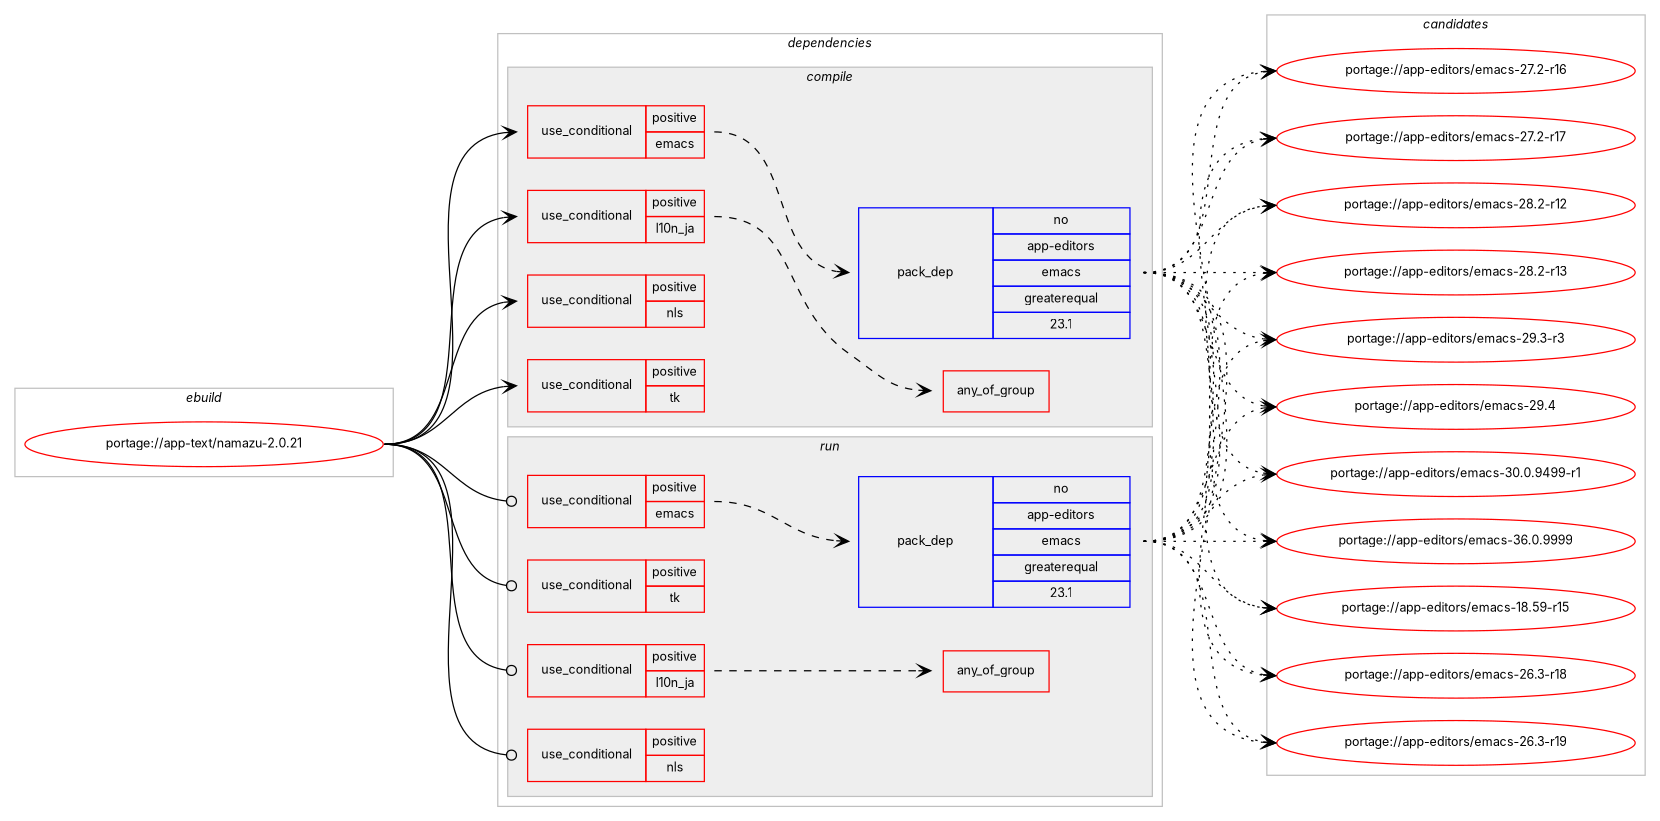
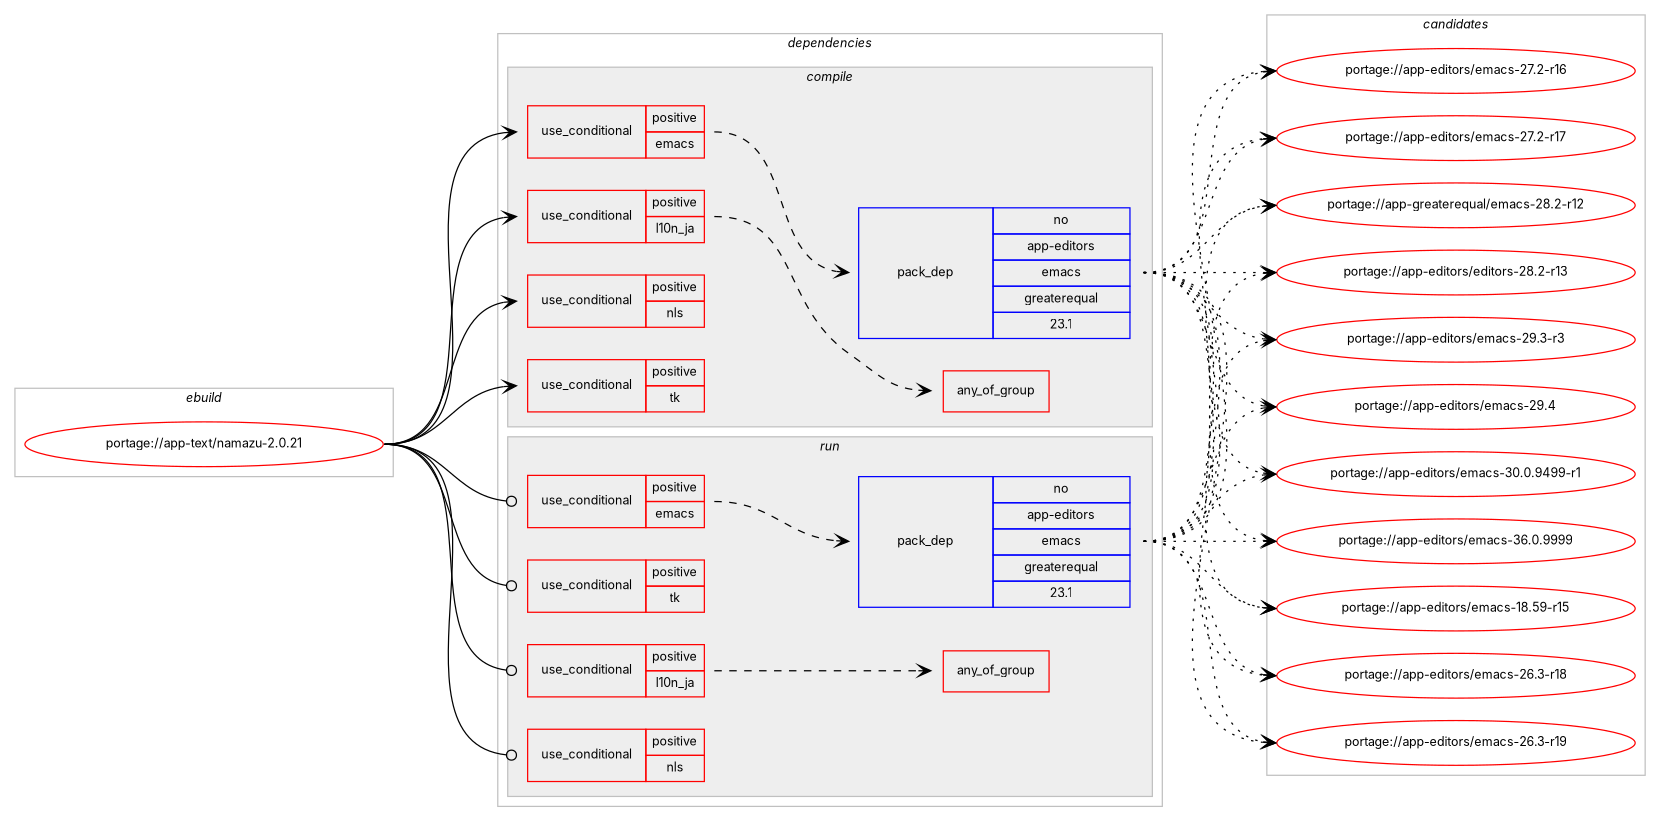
node "portage://app-editors/emacs-28.2-r12": label "portage://app-editors/emacs-28.2-r12" -> "portage://app-greaterequal/emacs-28.2-r12"
node "portage://app-editors/emacs-28.2-r13": label "portage://app-editors/emacs-28.2-r13" -> "portage://app-editors/editors-28.2-r13"
